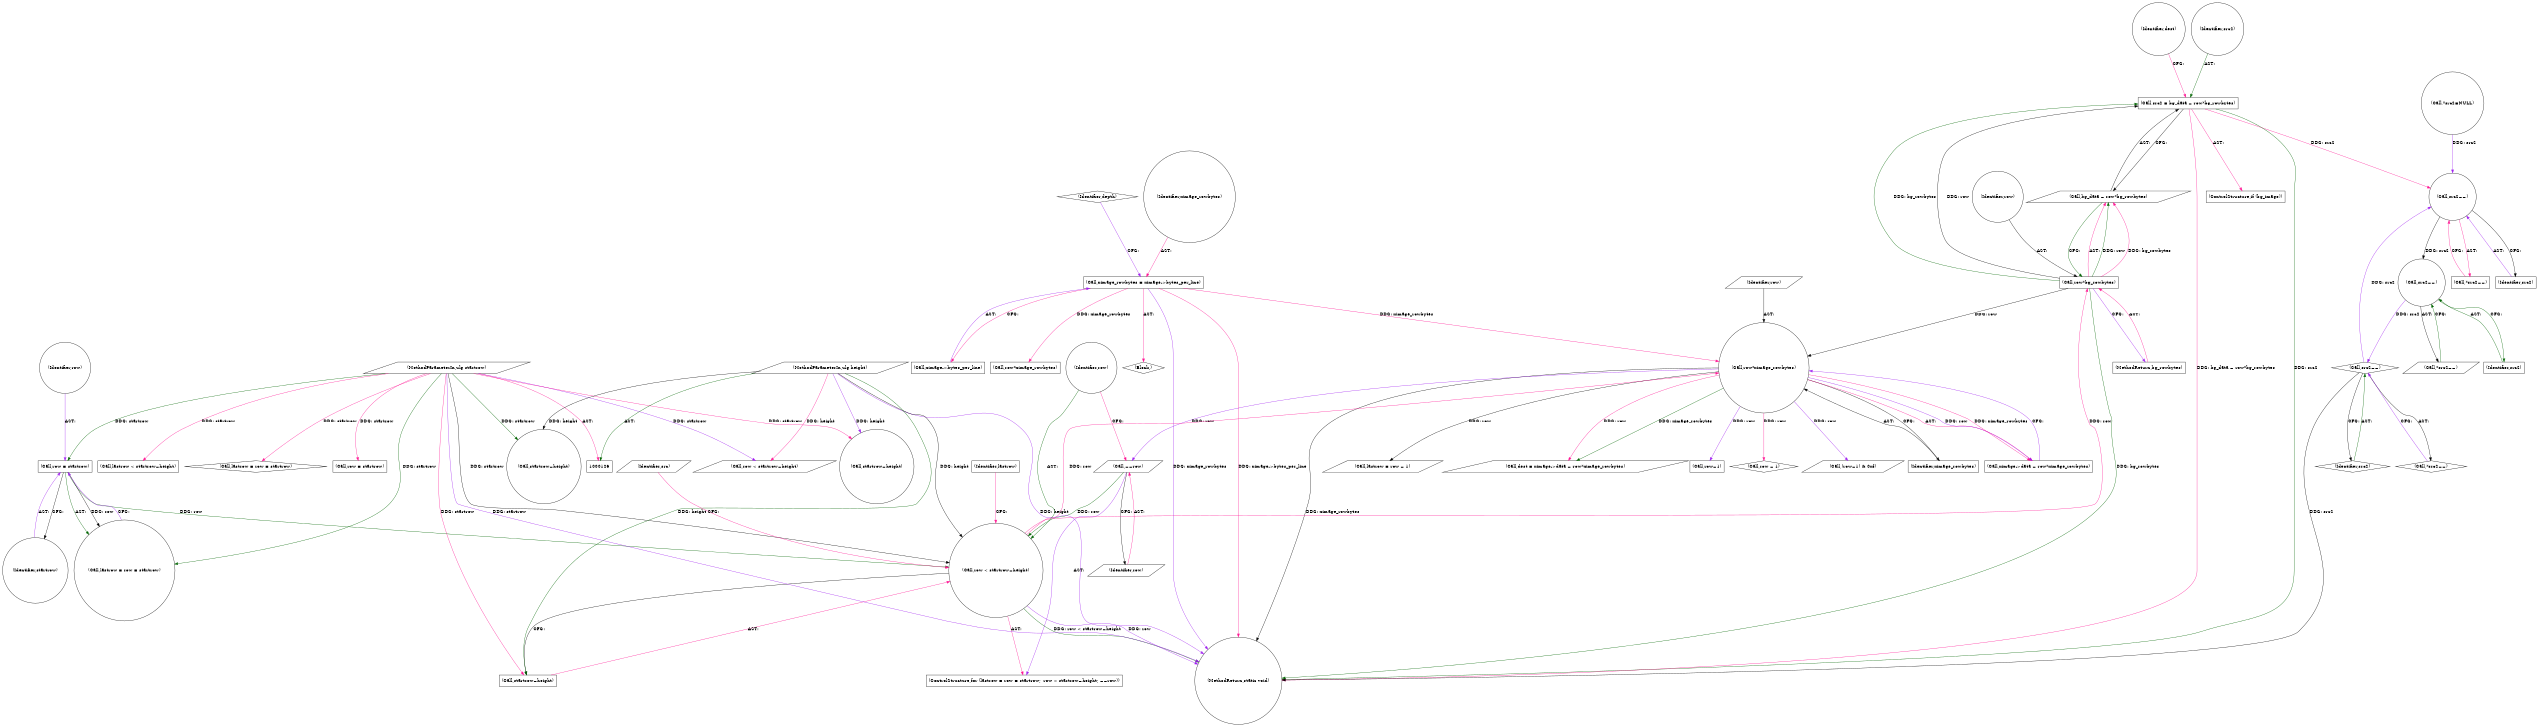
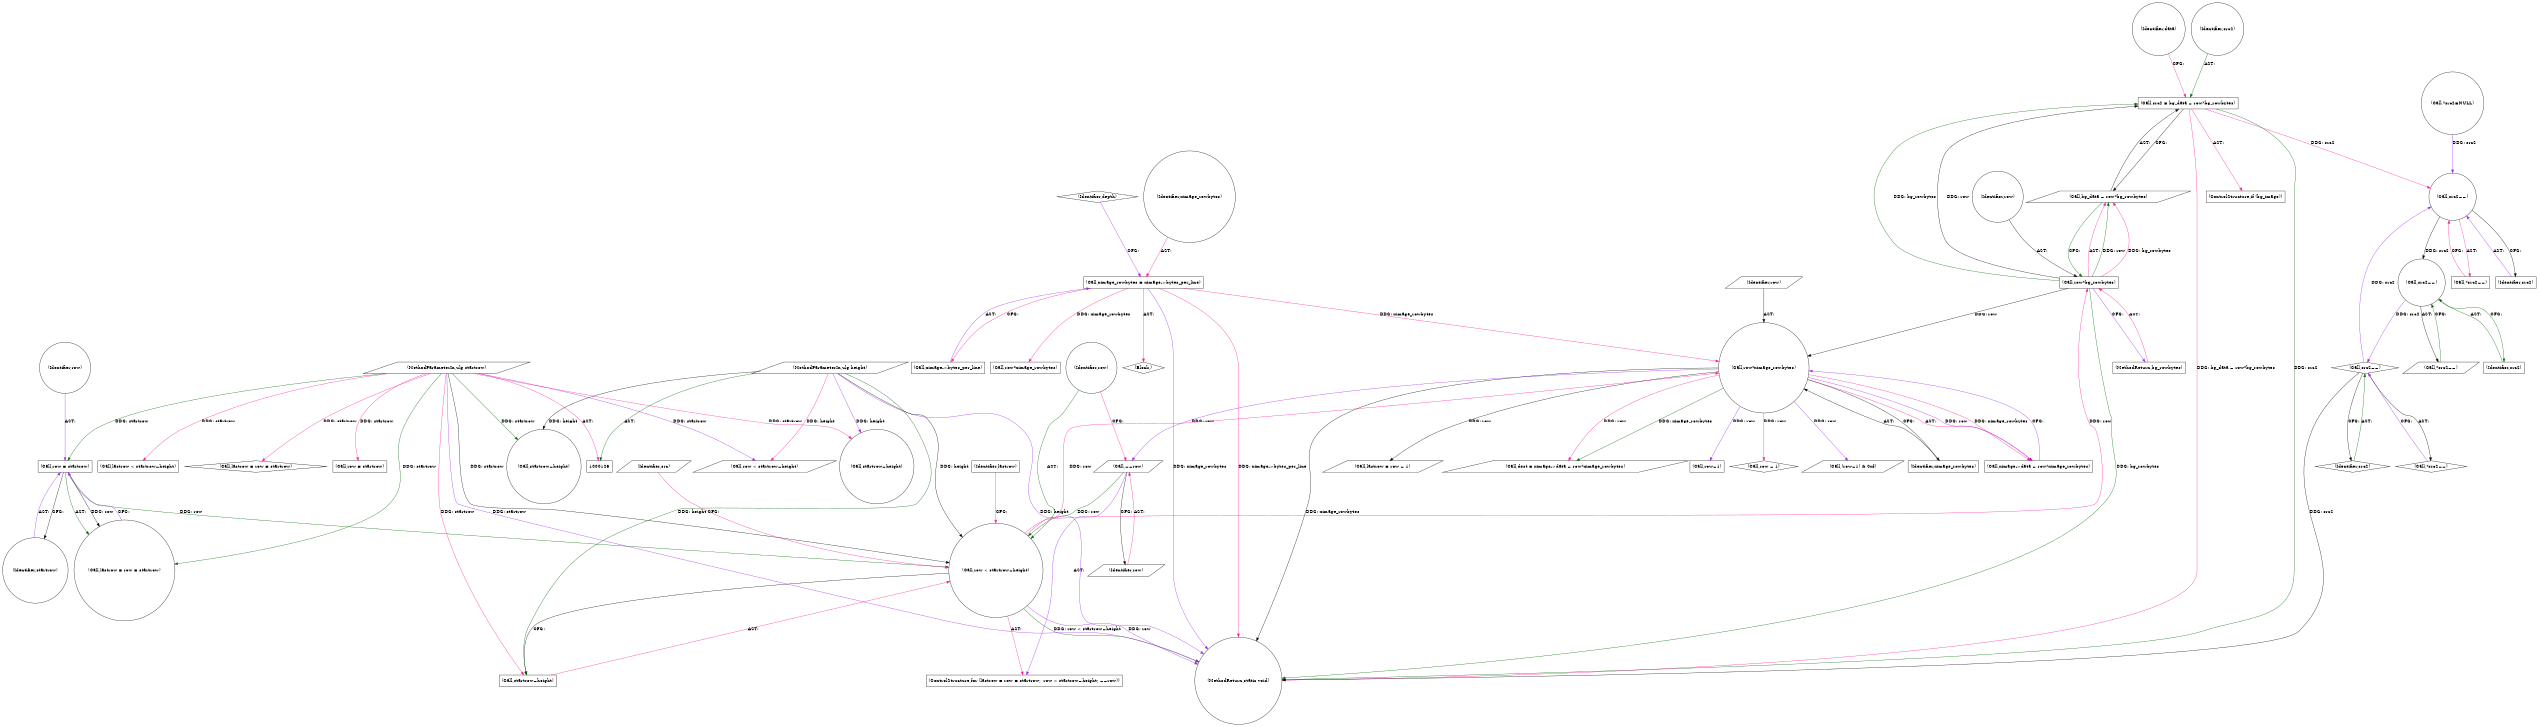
node "(Identifier,dest)": label "(Identifier,dest)" -> "(Identifier,data)"
